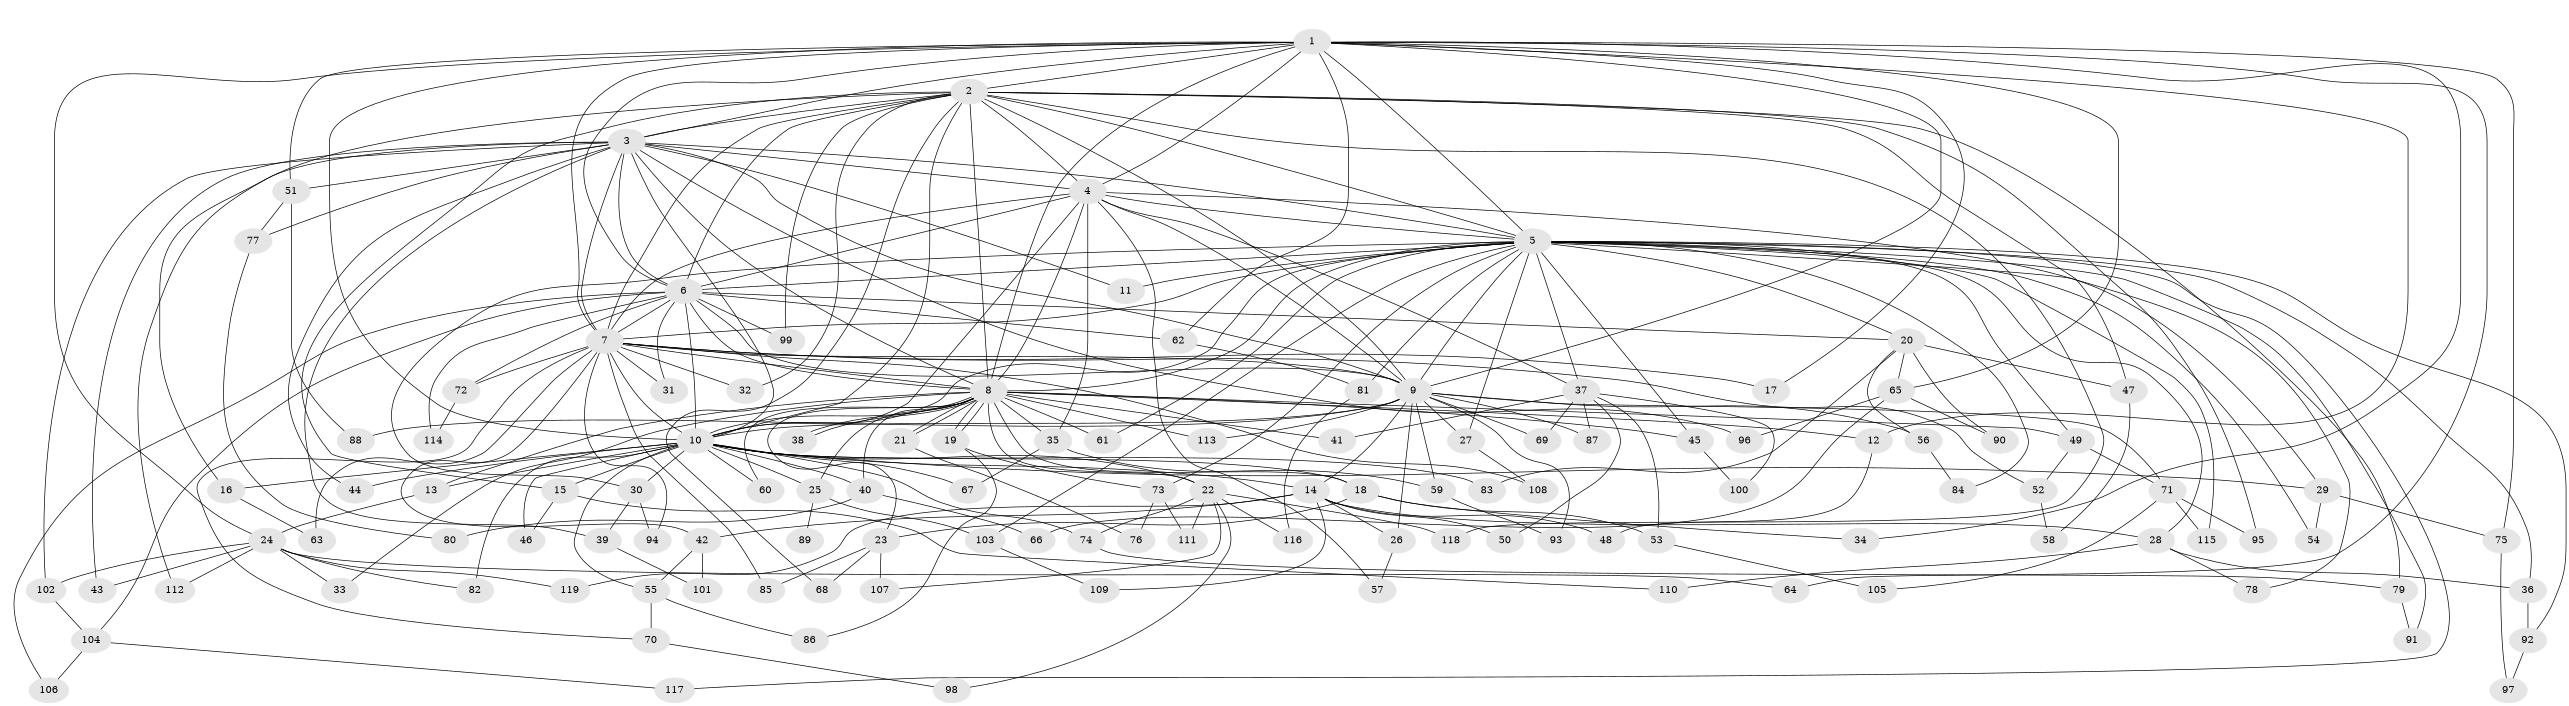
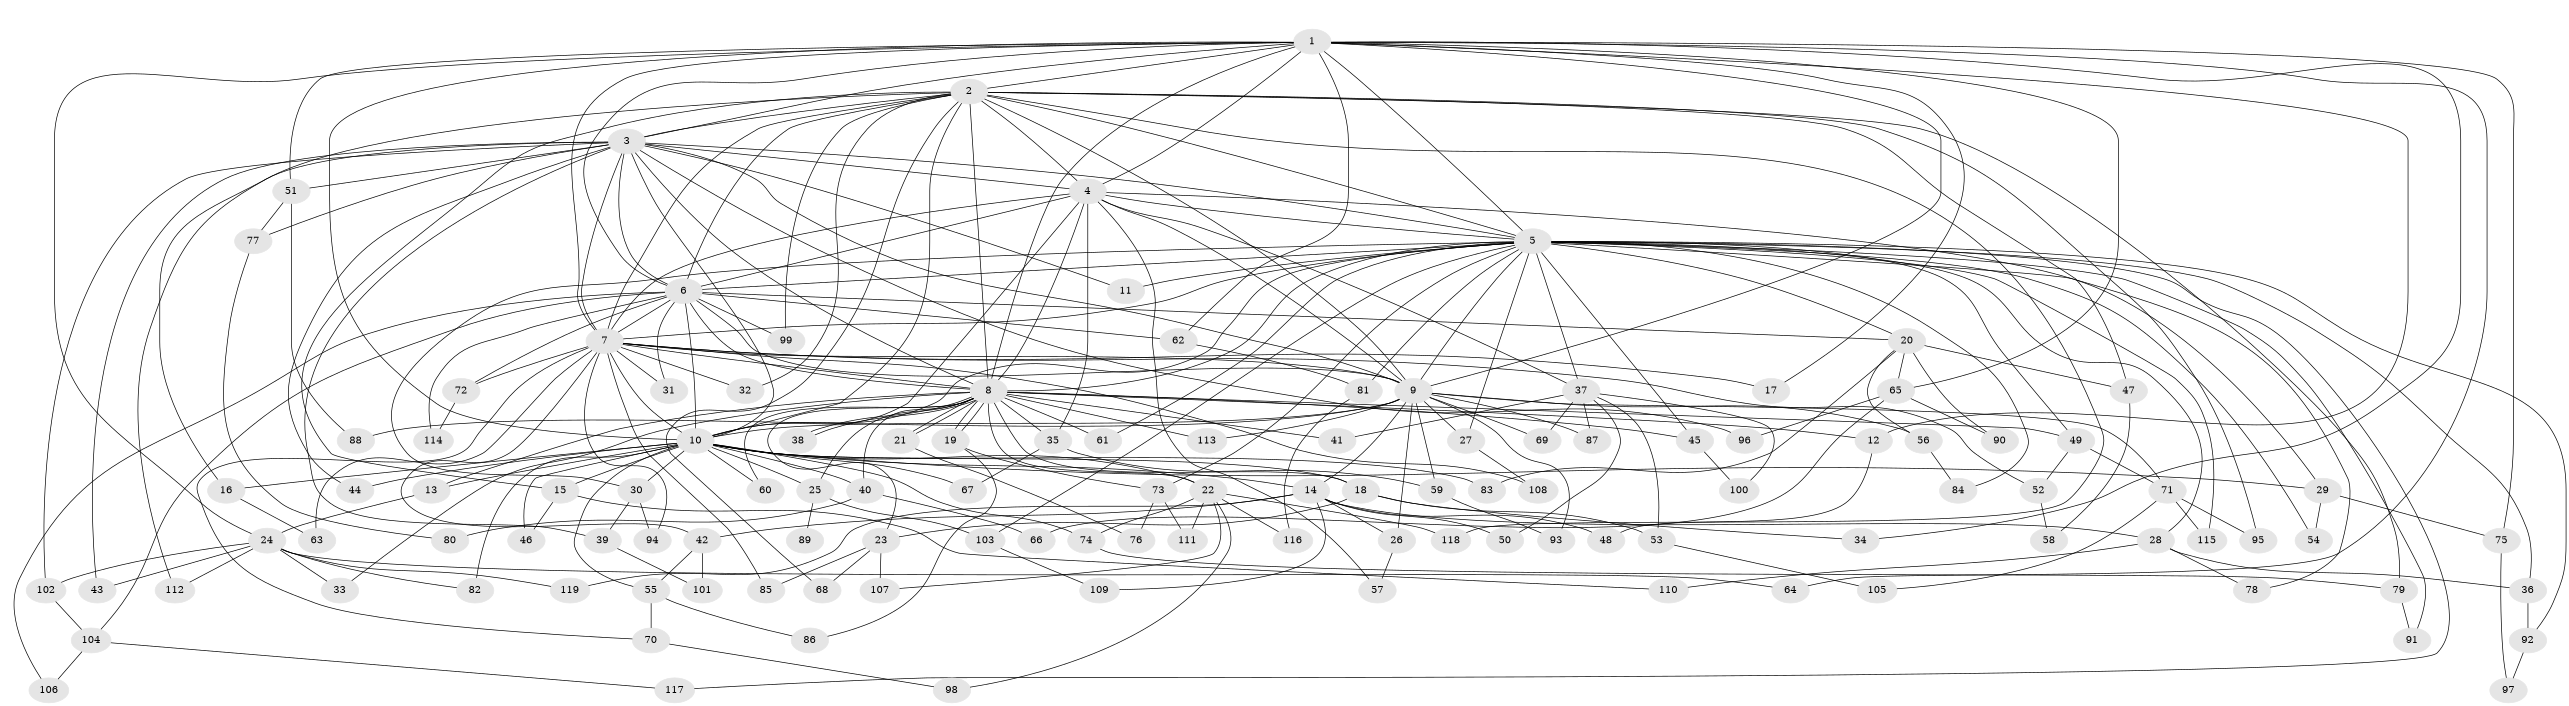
edge "8" -- "10": removed
